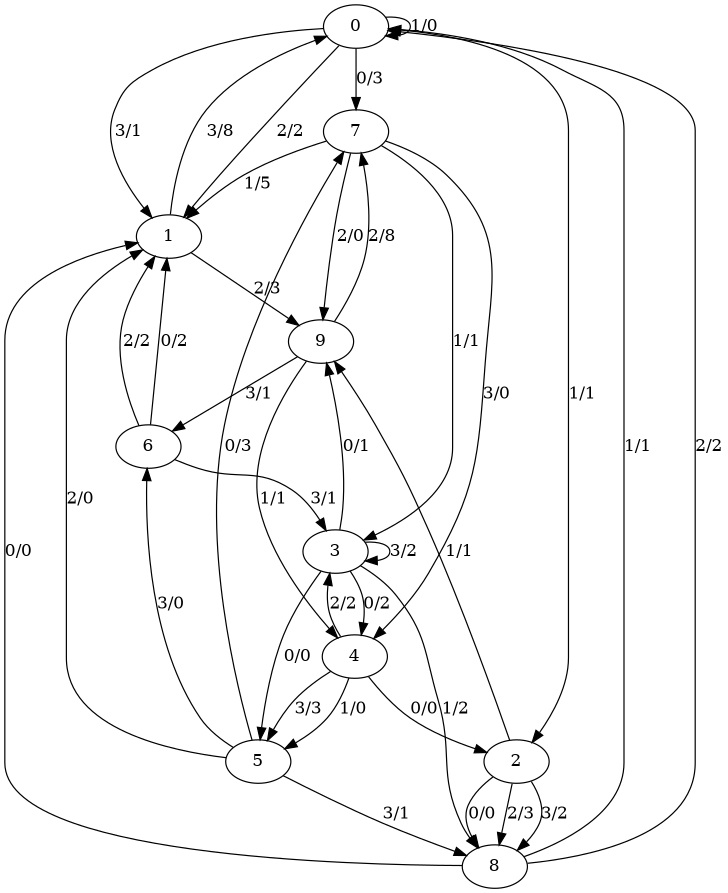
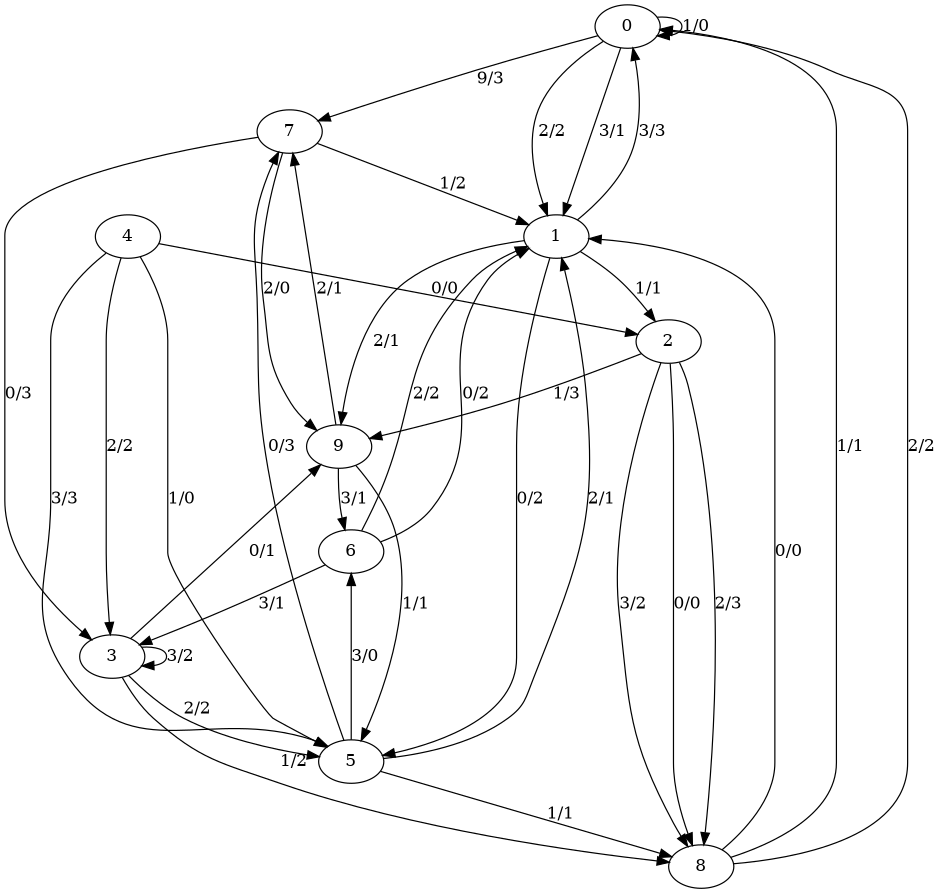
edge "0" -> "7": label "0/3" -> "9/3"
edge "1" -> "0": label "3/8" -> "3/3"
edge "7" -> "1": label "1/5" -> "1/2"
edge "9" -> "7": label "2/8" -> "2/1"
edge "1" -> "9": label "2/3" -> "2/1"
edge "0" -> "2": now "1" -> "2"
edge "7" -> "3": label "1/1" -> "0/3"
edge "7" -> "4": removed, label "3/0"
edge "5" -> "1": label "2/0" -> "2/1"
edge "9" -> "4": now "9" -> "5"
edge "1" -> "5": added, label "0/2"
edge "2" -> "9": label "1/1" -> "1/3"
edge "3" -> "4": removed, label "0/2"
edge "3" -> "5": label "0/0" -> "2/2"
edge "5" -> "8": label "3/1" -> "1/1"
